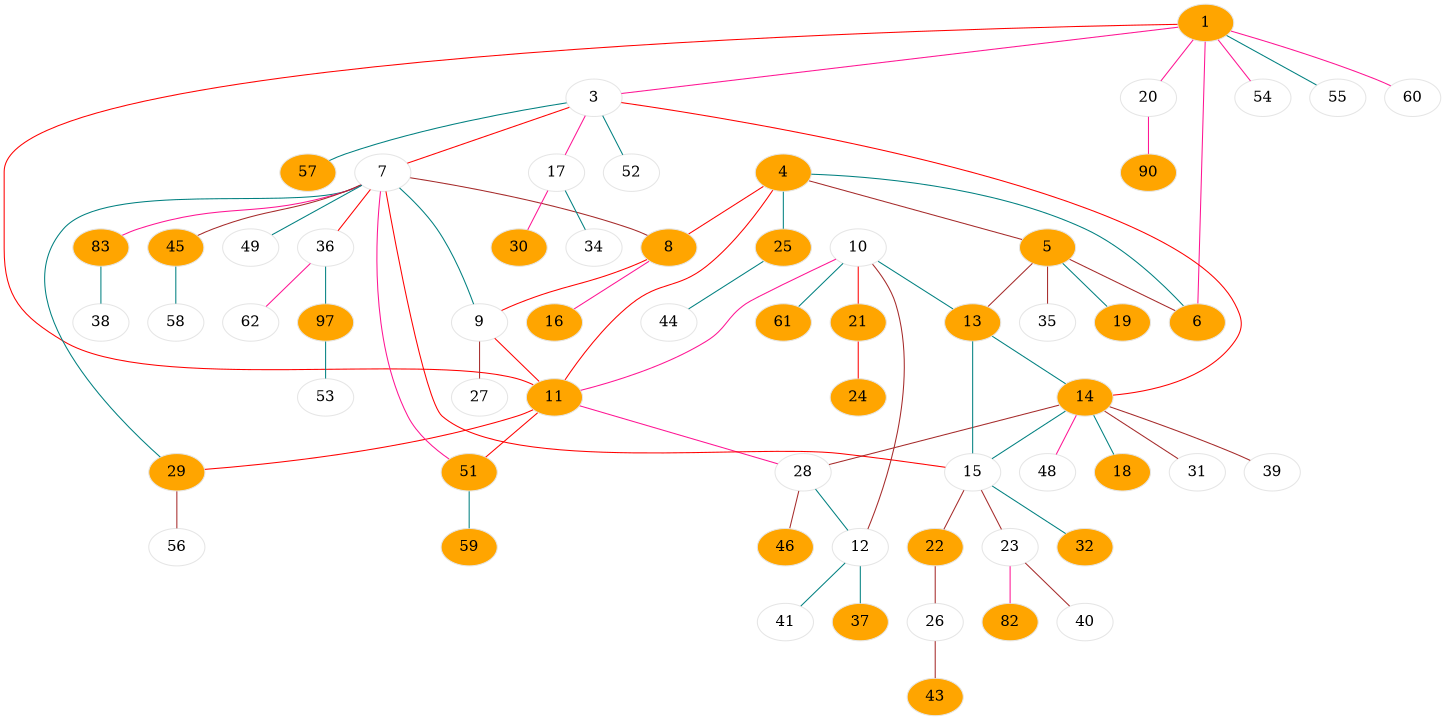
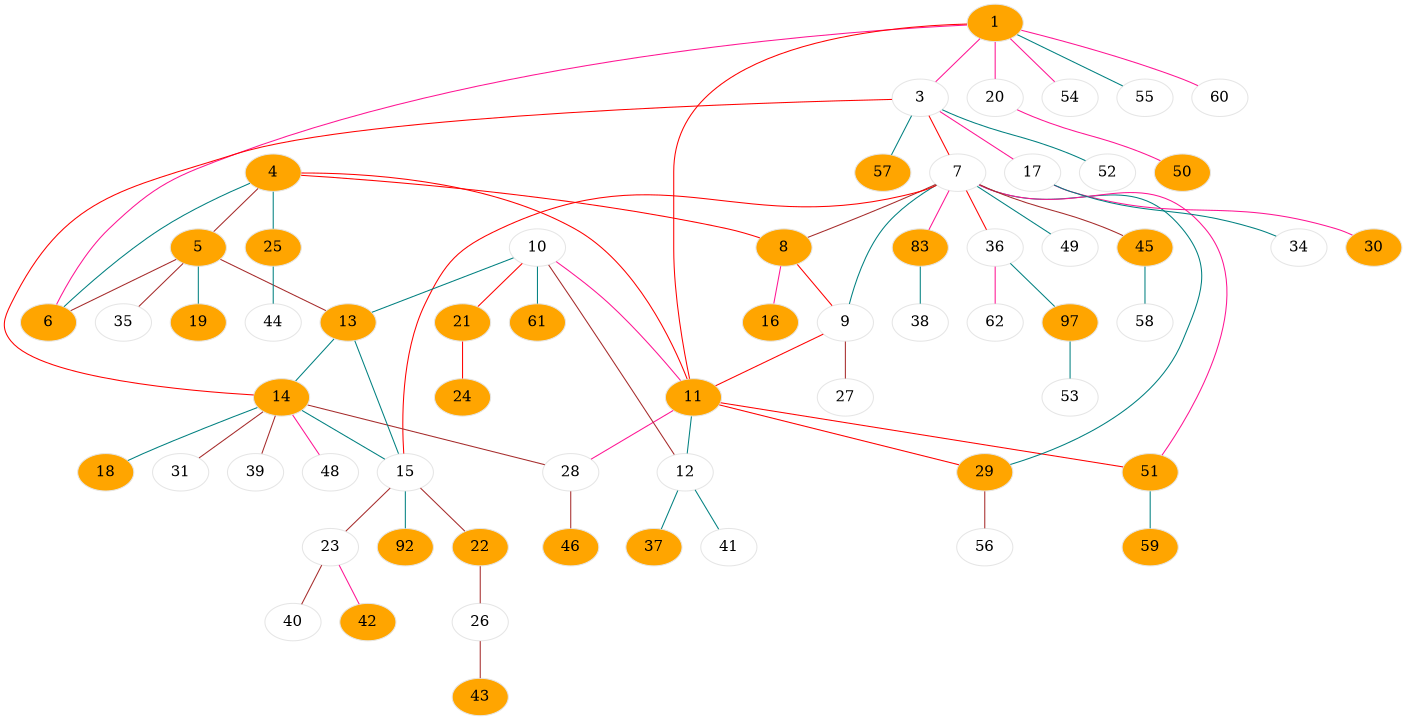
node "90": label "90" -> "50"
edge "28" -- "12": now "11" -- "12"
node "32": label "32" -> "92"
node "82": label "82" -> "42"
